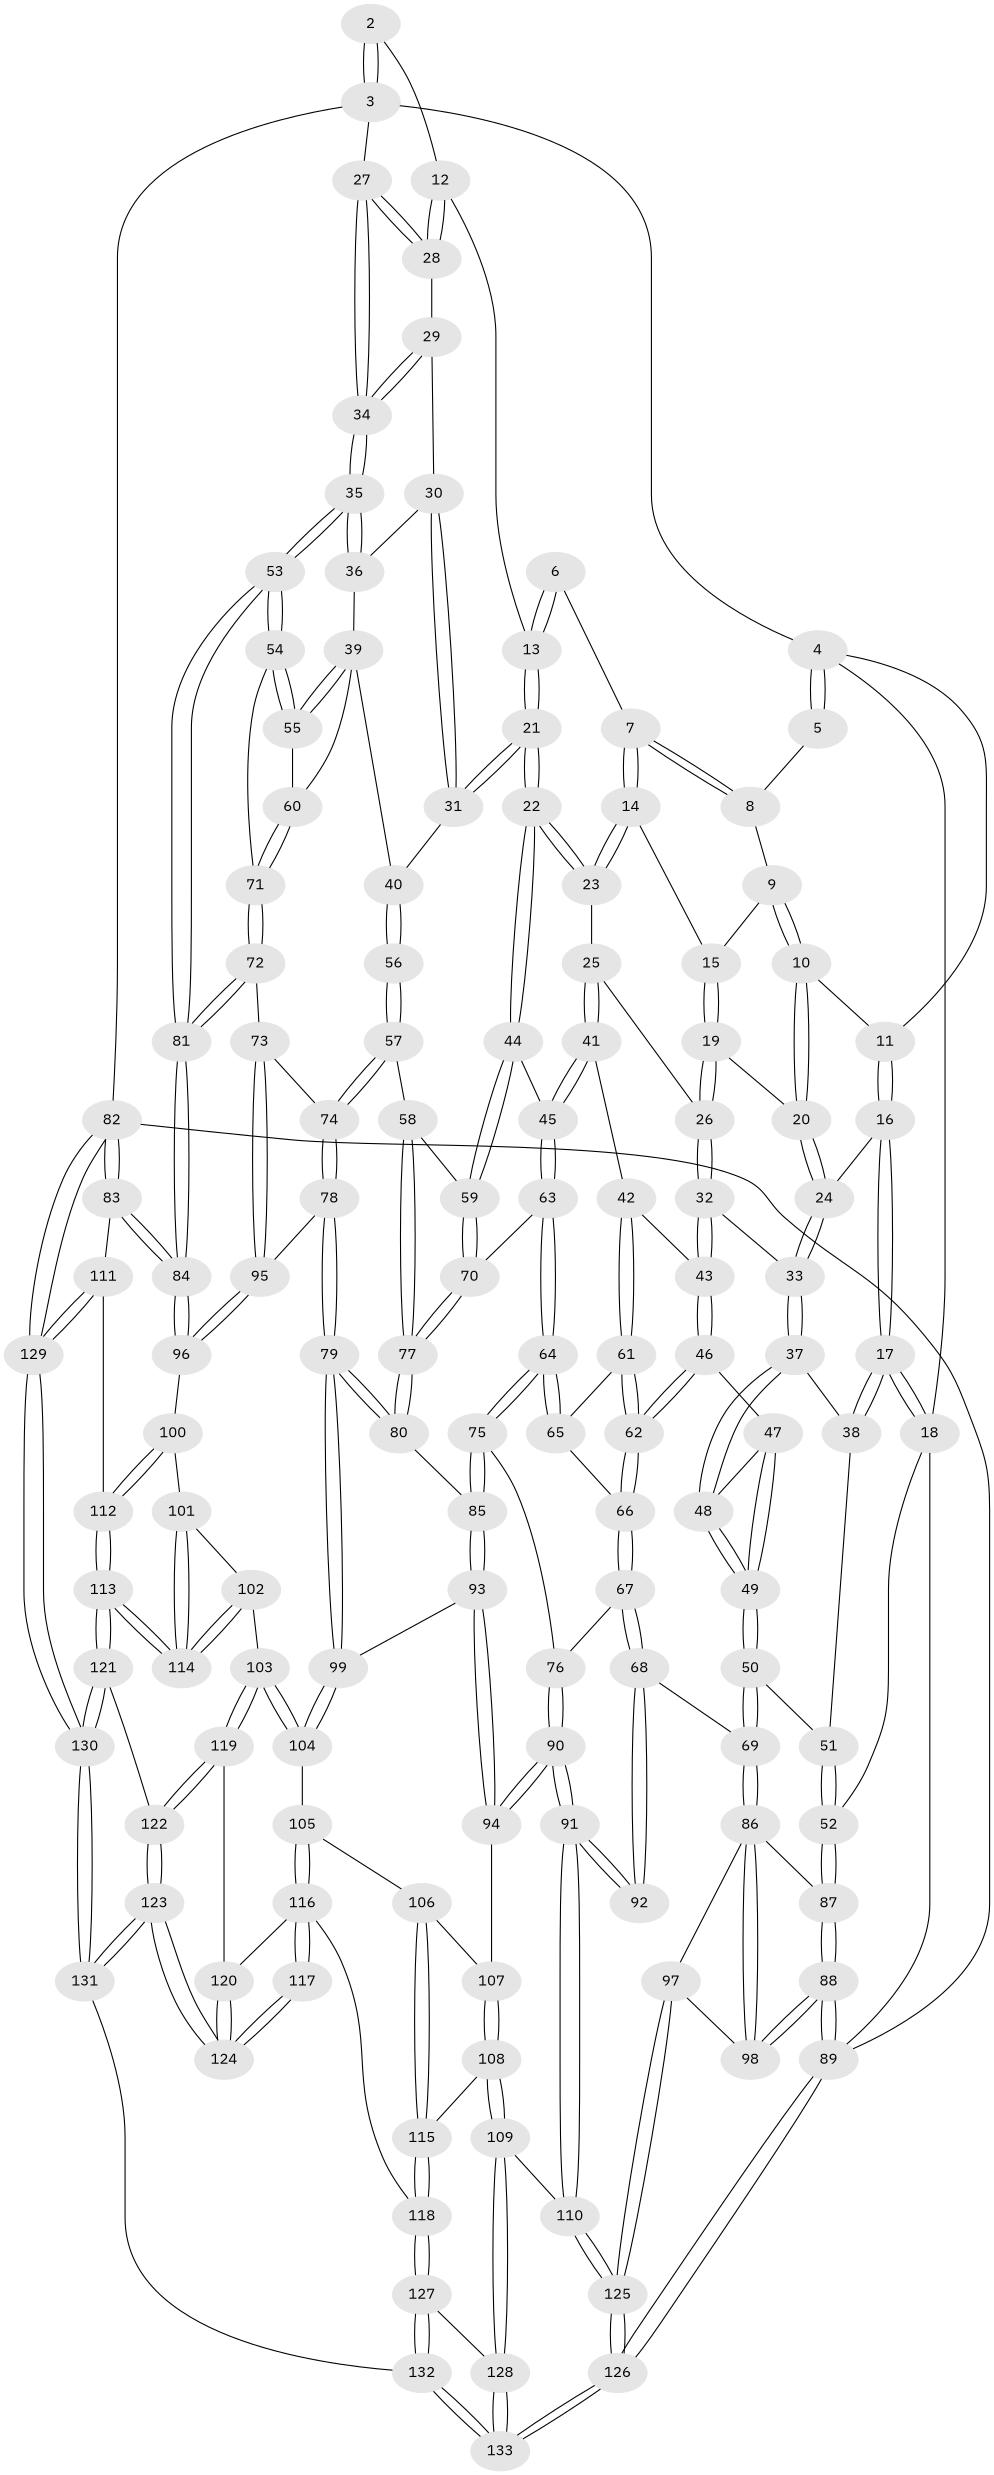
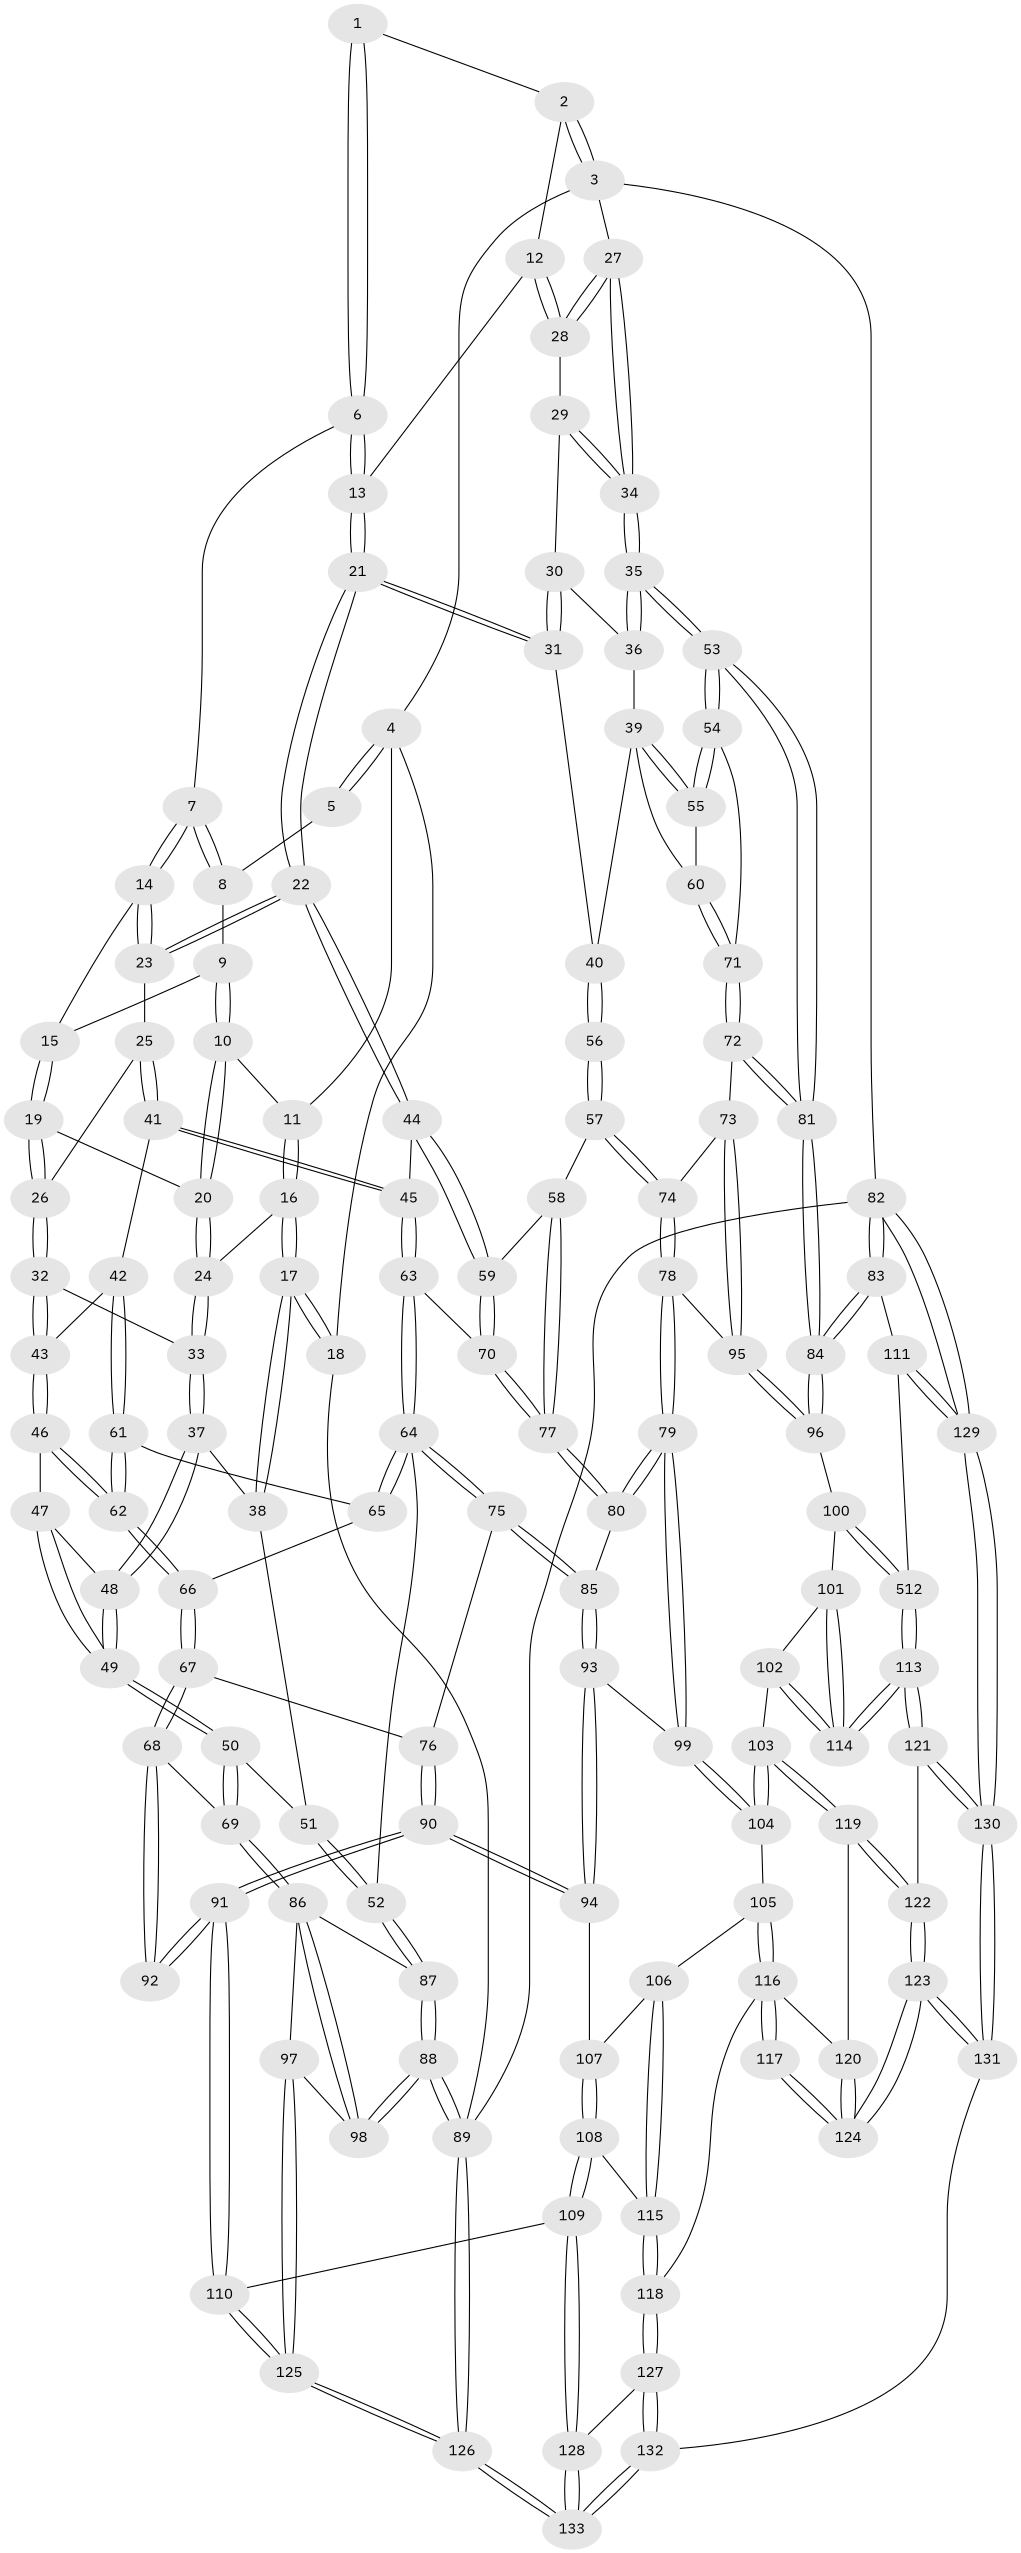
node "1": added
node "112": label "112" -> "512"
edge "18" -- "52": now "64" -- "52"
